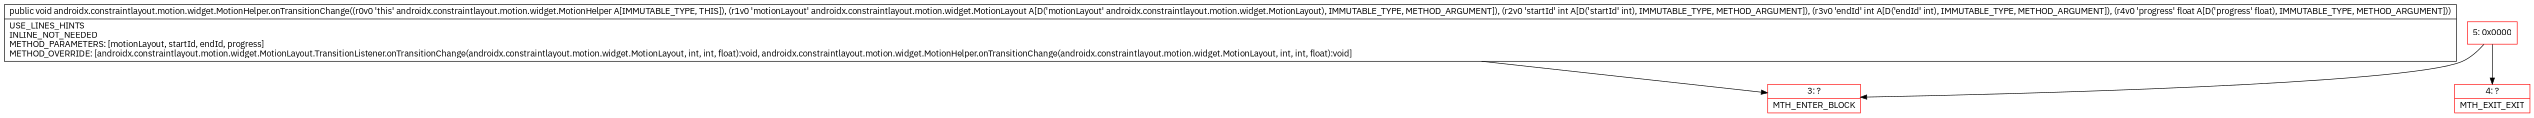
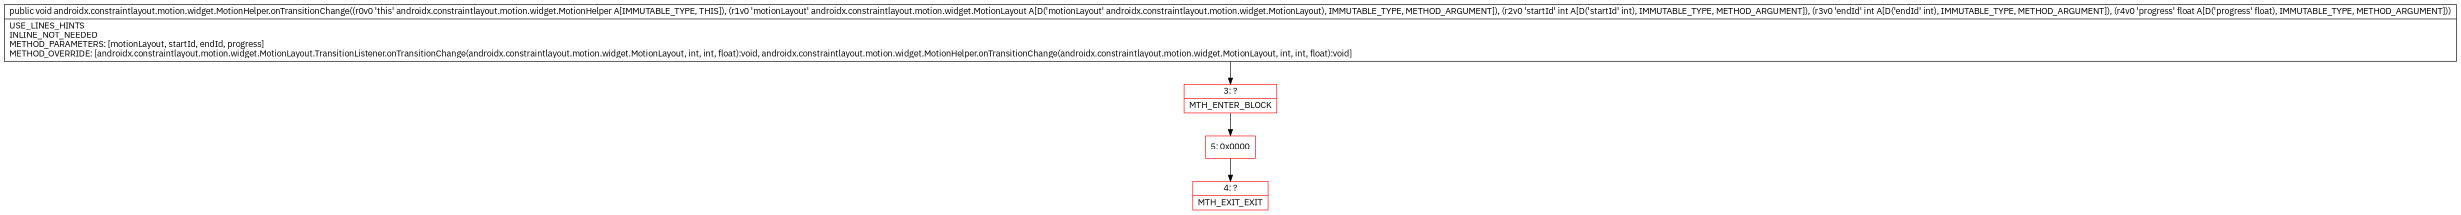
edge "5: 0x0000" -> "3: ?": reversed
